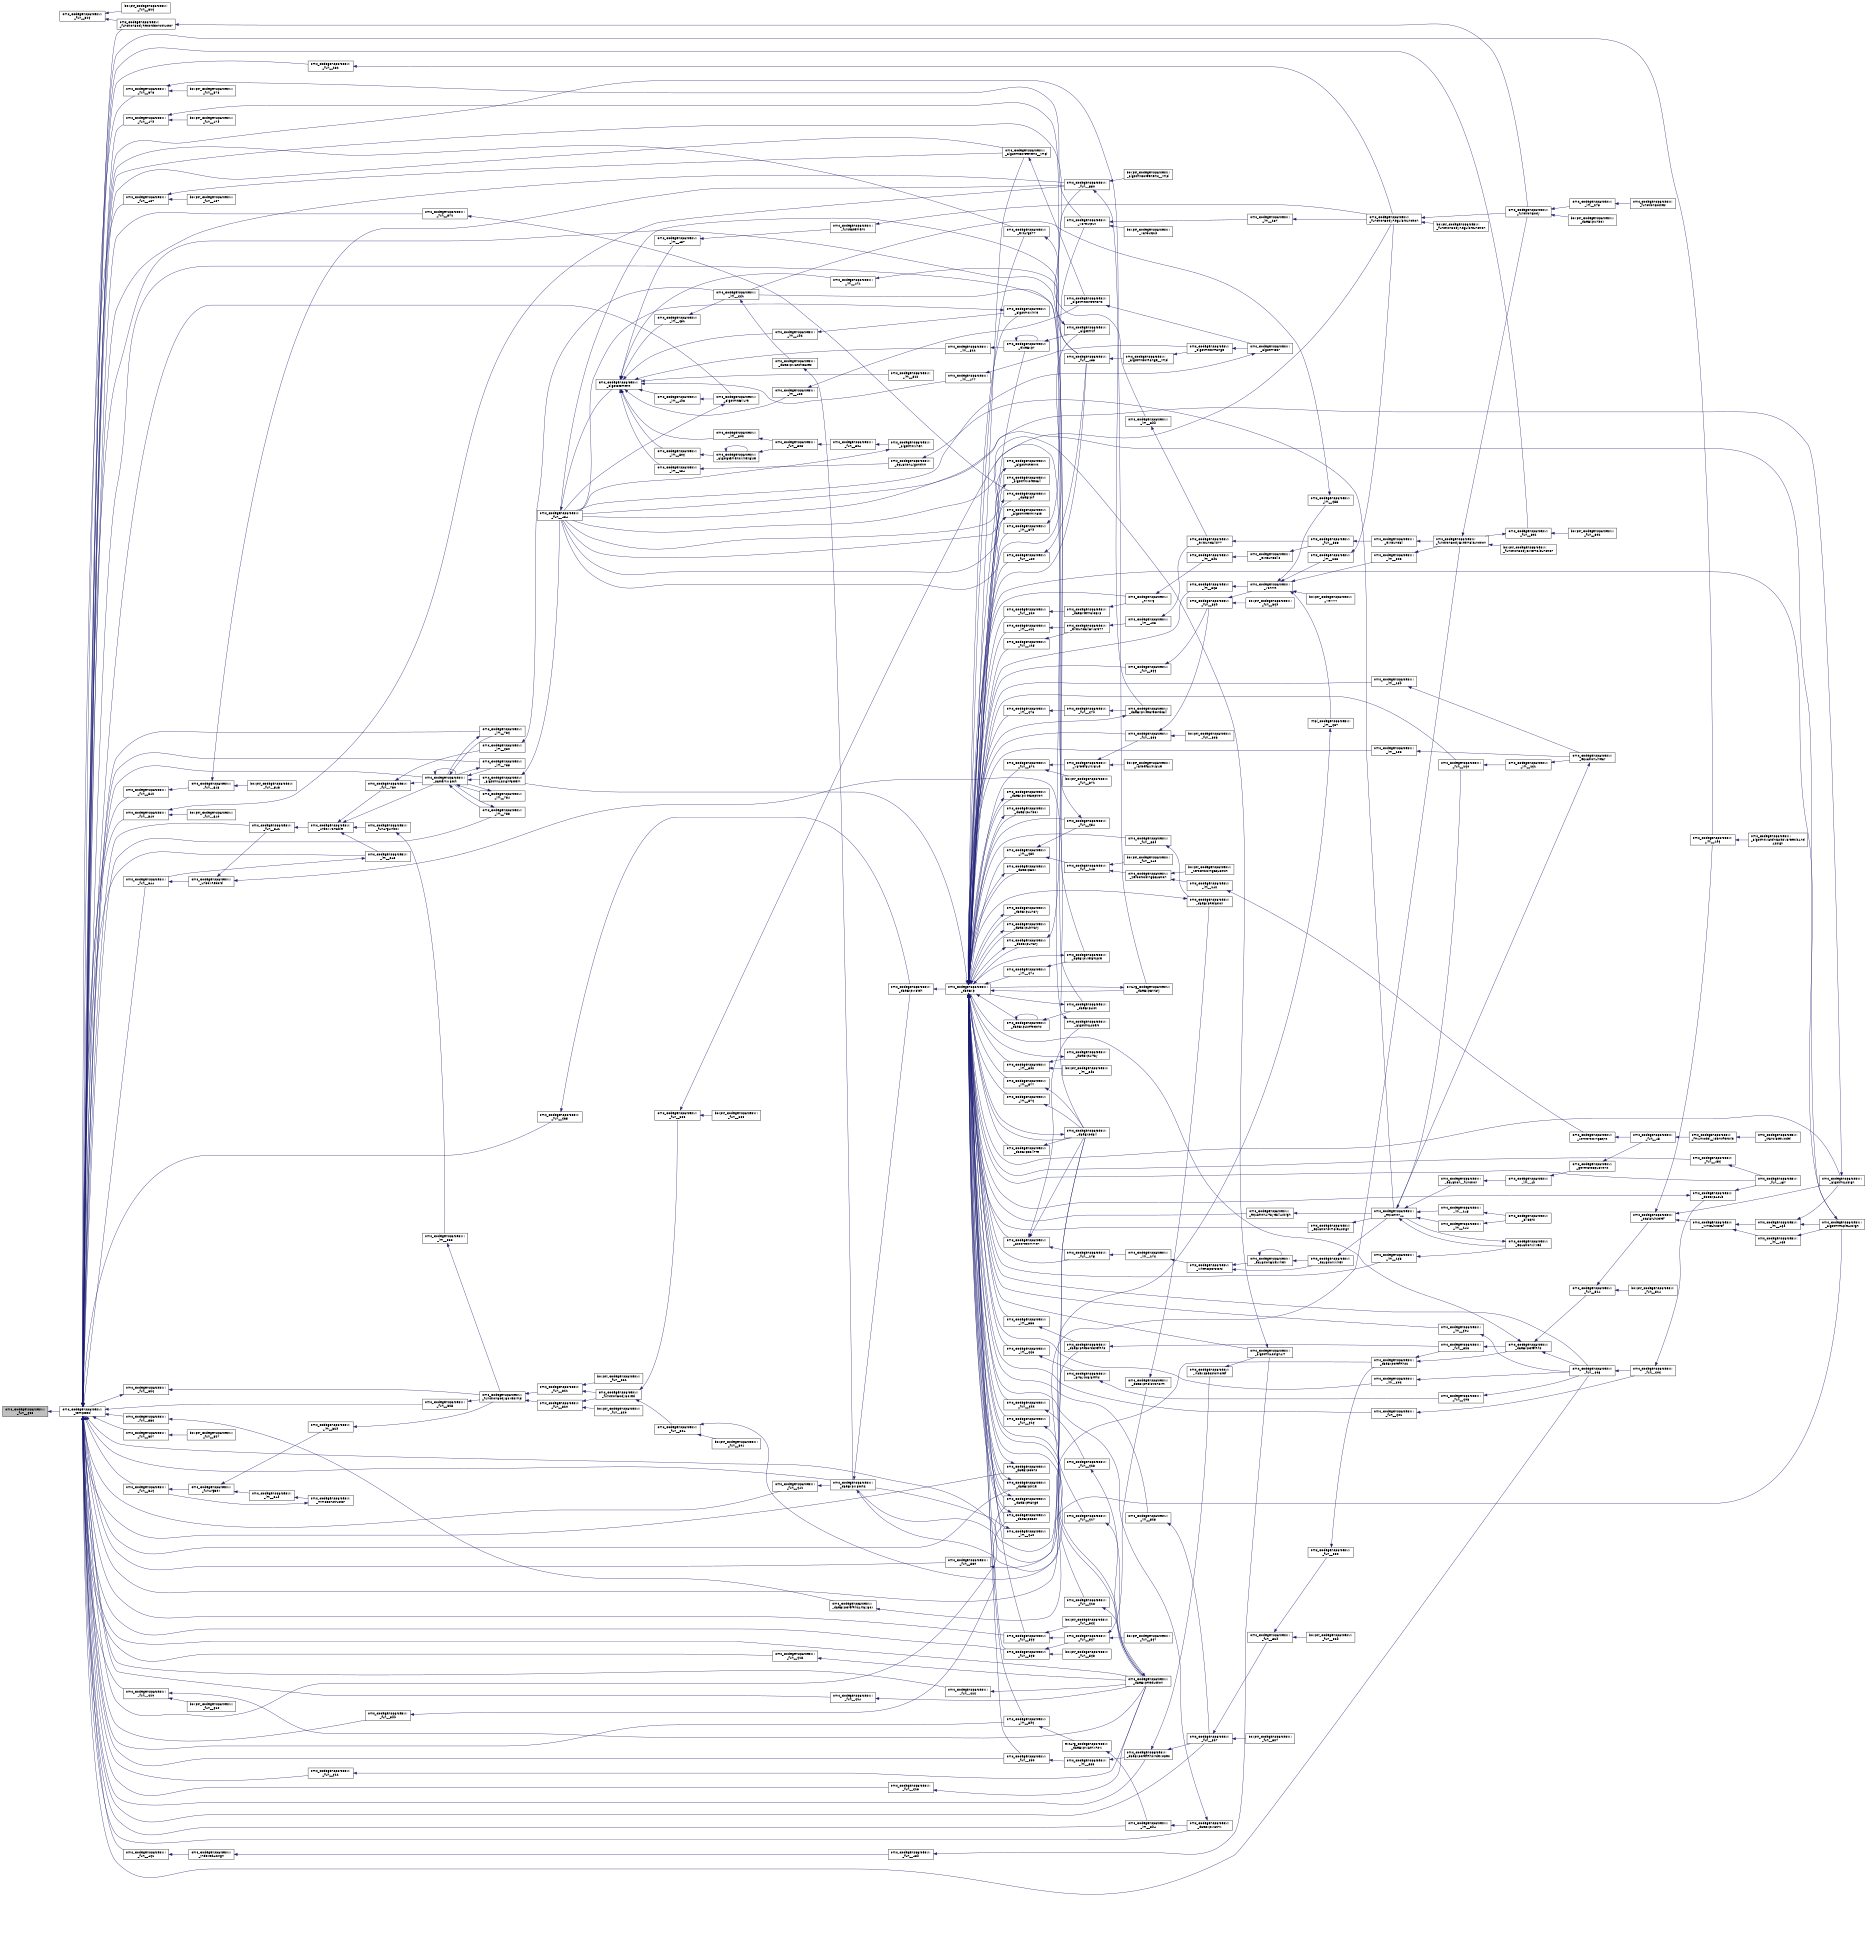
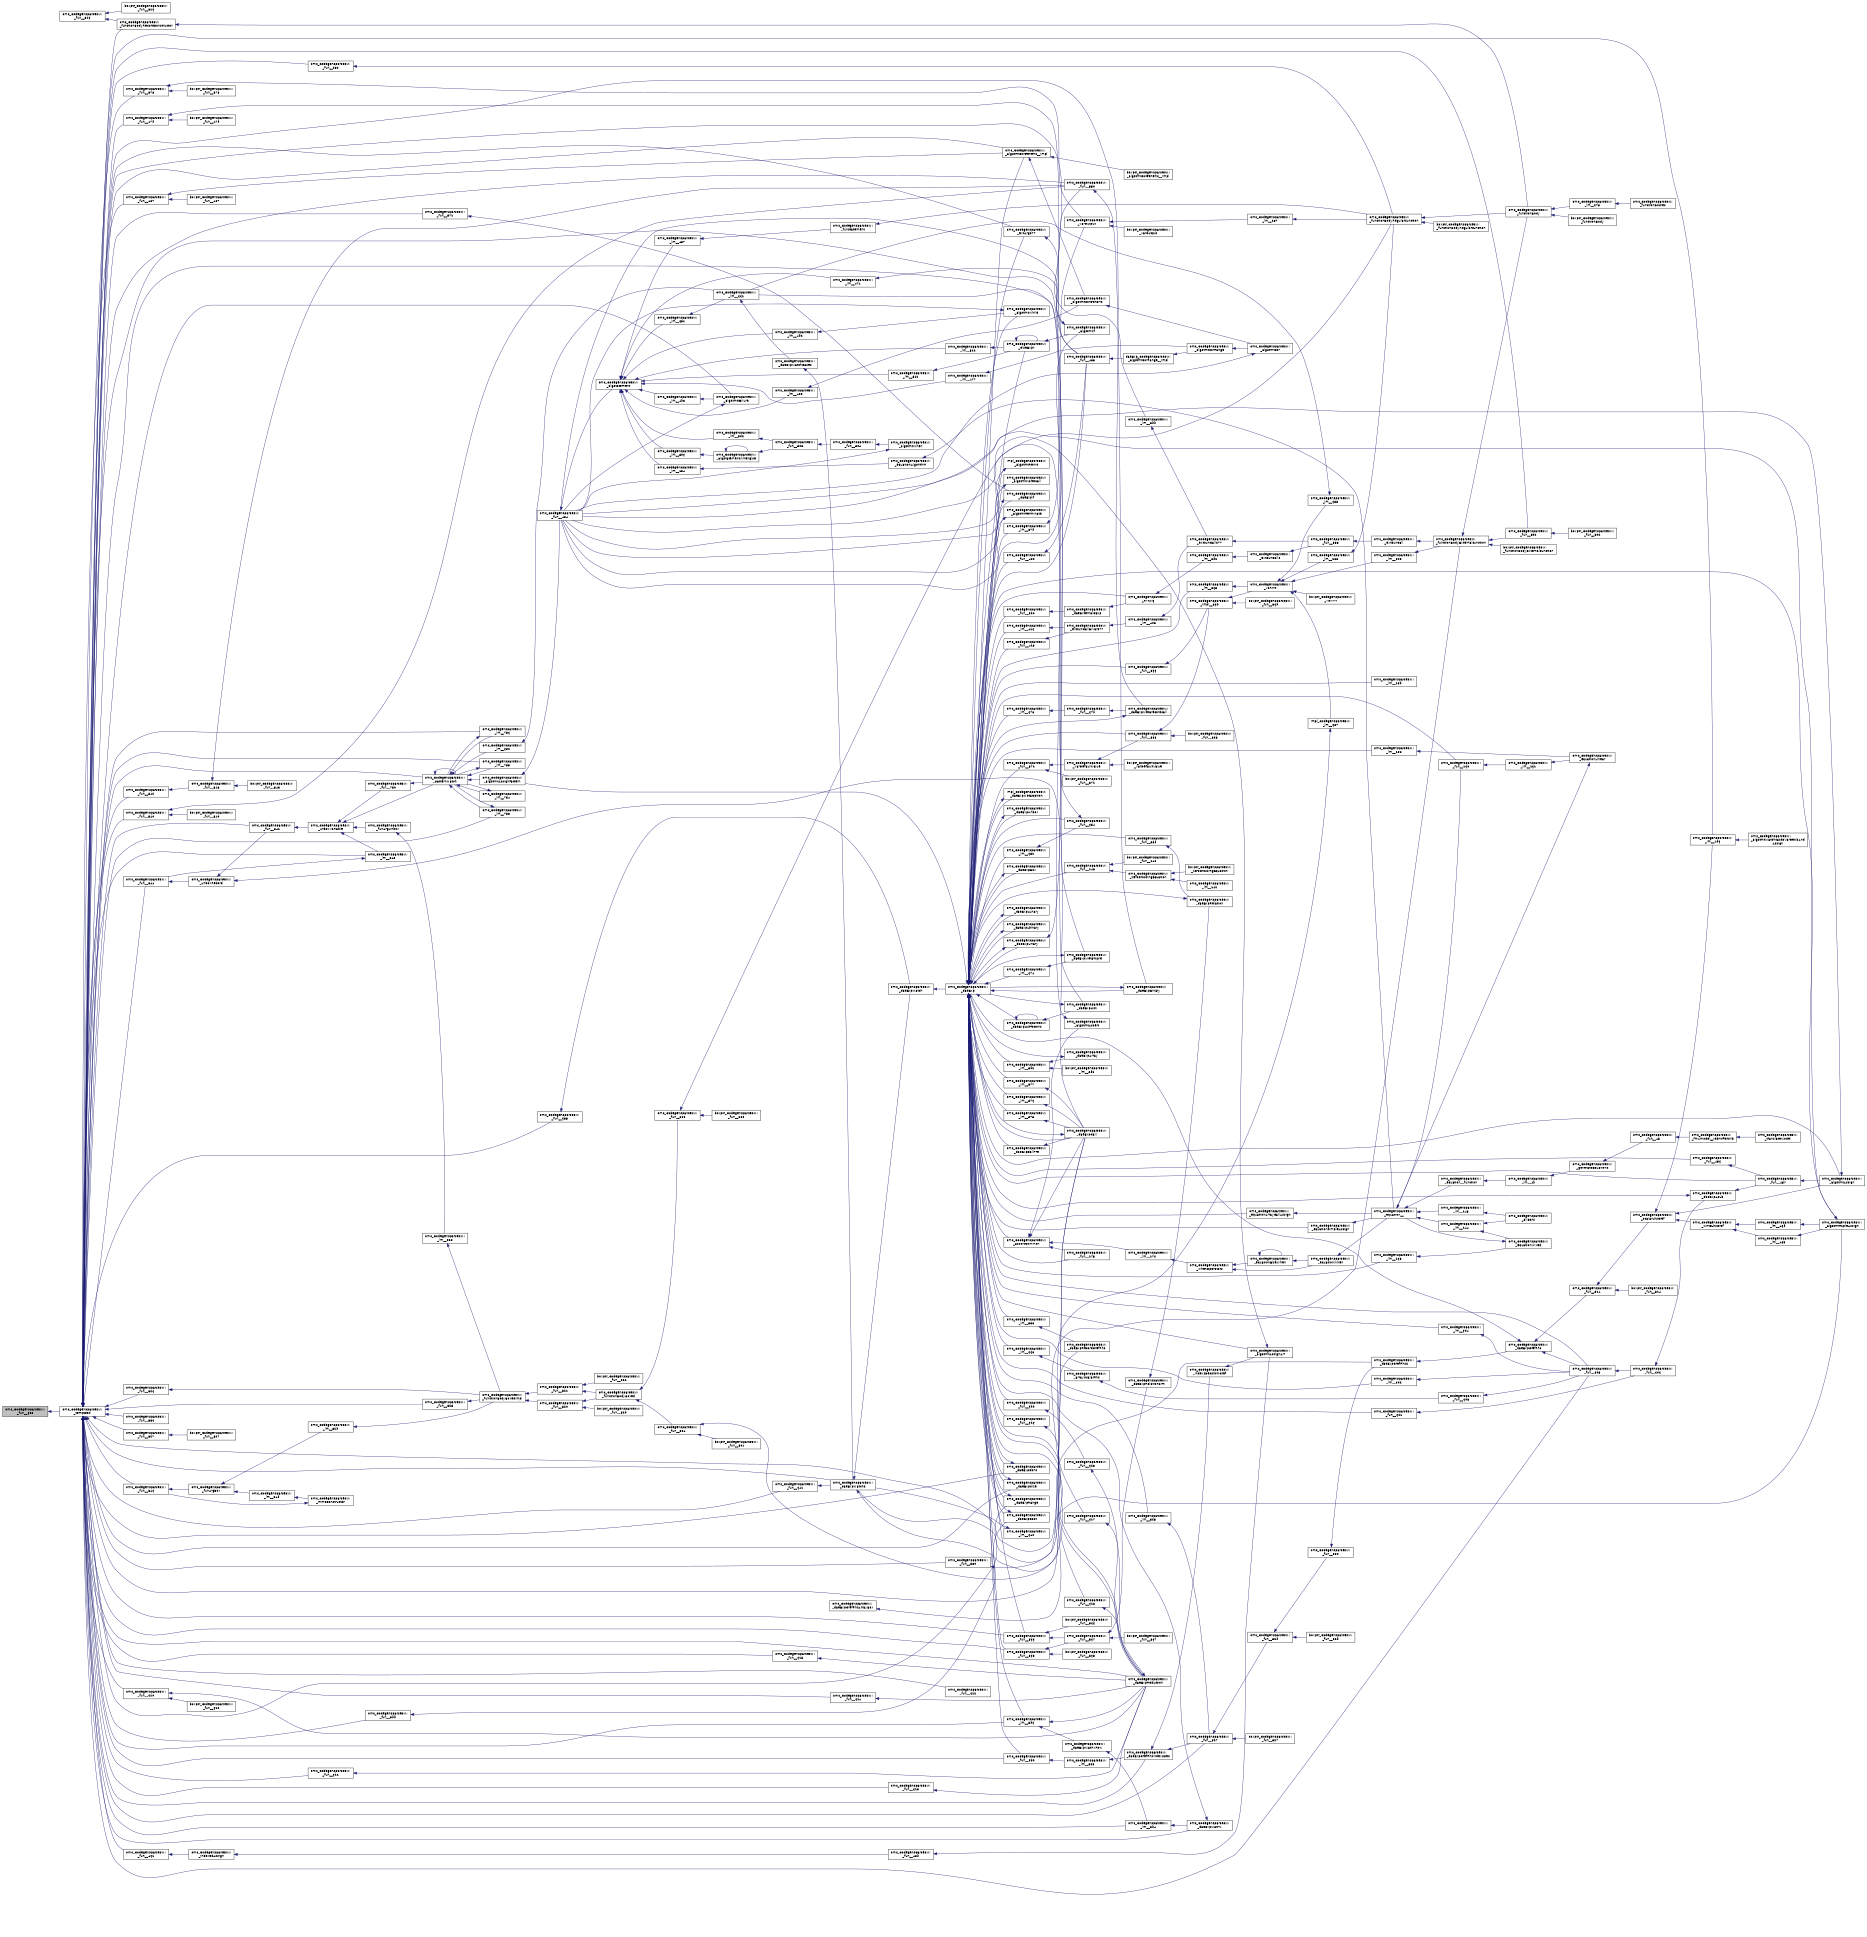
edge "boxptr_CodegenSparseFMI _algStmtForGeneric__impl" -> "omc_CodegenSparseFMI _fun__550": now "boxptr_CodegenSparseFMI _algStmtForGeneric__impl" -> "omc_CodegenSparseFMI _algStmtForGeneric__impl"
node "boxptr_CodegenSparseFMI _daeExpUnbox": label "boxptr_CodegenSparseFMI _daeExpUnbox" -> "boxptr_CodegenSparseFMI _functionBody"
node "omc_CodegenSparseFMI _algStmtForRange__impl": label "omc_CodegenSparseFMI _algStmtForRange__impl" -> "daeExp_CodegenSparseFMI _algStmtForRange__impl"
edge "omc_CodegenSparseFMI _elseExpr" -> "omc_CodegenSparseFMI _lm__512": added
node "omc_CodegenSparseFMI _algStmtReinit": label "omc_CodegenSparseFMI _algStmtReinit" -> "impl_CodegenSparseFMI _algStmtReinit"
edge "omc_CodegenSparseFMI _functionBodyExternalFunction" -> "omc_CodegenSparseFMI _fun__302": reversed
node "omc_CodegenSparseFMI _fun__369": label "omc_CodegenSparseFMI _fun__369" -> "omc_CodegenSparseFMI _impl__369"
edge "omc_CodegenSparseFMI _equationLinear" -> "omc_CodegenSparseFMI _lm__159": removed
edge "omc_CodegenSparseFMI _lm__650" -> "omc_CodegenSparseFMI _fun__730": now "omc_CodegenSparseFMI _lm__650" -> "omc_CodegenSparseFMI _patternMatch"
node "omc_CodegenSparseFMI _daeExpMetaOption": label "omc_CodegenSparseFMI _daeExpMetaOption" -> "impl_CodegenSparseFMI _daeExpMetaOption"
edge "omc_CodegenSparseFMI _fun__148" -> "omc_CodegenSparseFMI _lm__652": now "omc_CodegenSparseFMI _fun__148" -> "omc_CodegenSparseFMI _daeExp"
node "extArg_CodegenSparseFMI _daeExpBinary": label "extArg_CodegenSparseFMI _daeExpBinary" -> "omc_CodegenSparseFMI _daeExpBinary"
node "omc_CodegenSparseFMI _lm__575": added
node "omc_CodegenSparseFMI _zeroCrossingEqns": removed
edge "omc_CodegenSparseFMI _algStmtAssign" -> "omc_CodegenSparseFMI _lm__469": now "omc_CodegenSparseFMI _algStmtAssign" -> "omc_CodegenSparseFMI _fun__457"
edge "omc_CodegenSparseFMI _daeExpCons" -> "omc_CodegenSparseFMI _daeExp": added
edge "omc_CodegenSparseFMI _equationMixed" -> "omc_CodegenSparseFMI _equation__": now "omc_CodegenSparseFMI _equationMixed" -> "omc_CodegenSparseFMI _lm__144"
edge "omc_CodegenSparseFMI _lm__176" -> "omc_CodegenSparseFMI _fun__175": now "omc_CodegenSparseFMI _lm__176" -> "omc_CodegenSparseFMI _assertCommon"
node "omc_CodegenSparseFMI _fun__523": removed
edge "omc_CodegenSparseFMI _tempDecl" -> "omc_CodegenSparseFMI _fun__326": reversed
edge "omc_CodegenSparseFMI _daeExpCrefRhsArrayBox" -> "omc_CodegenSparseFMI _fun__536": removed
edge "omc_CodegenSparseFMI _daeExpReduction" -> "omc_CodegenSparseFMI _fun__612": now "omc_CodegenSparseFMI _daeExpReduction" -> "omc_CodegenSparseFMI _lm__596"
node "extArg_CodegenSparseFMI _daeExpMatrixRow": label "extArg_CodegenSparseFMI _daeExpMatrixRow" -> "omc_CodegenSparseFMI _daeExpMatrixRow"
